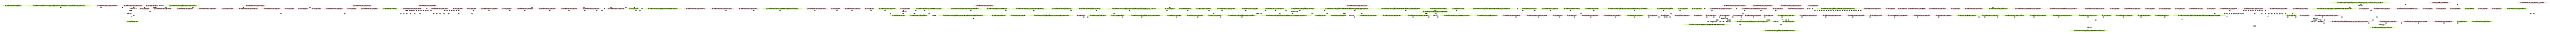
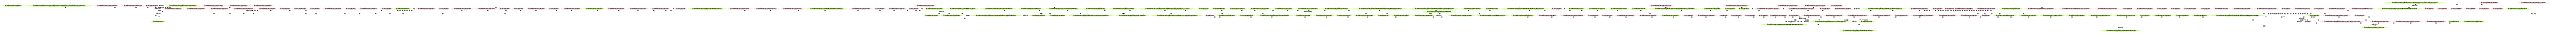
node "path: /Device/HarddiskVolume2/WINDOWS/system32/sysmain.dll": fillcolor pink -> greenyellow
node "path: /Windows/System32/winsta.dll": fillcolor greenyellow -> pink
node "path: /Device/HarddiskVolume2/WINDOWS/system32/MSDTCPRX.dll": removed
node "path: /Device/Mup/;LanmanRedirector": fillcolor greenyellow -> pink
node "path: /Device/AppData2/WINDOWS/system32/msscntrs.dll": label "path: /Device/AppData2/WINDOWS/system32/msscntrs.dll" -> "path: /Device/HarddiskVolume2/WINDOWS/system32/msscntrs.dll"
node "path: /Device/HarddiskVolume2/WINDOWS/system32/usbperf.dll": fillcolor greenyellow -> pink
